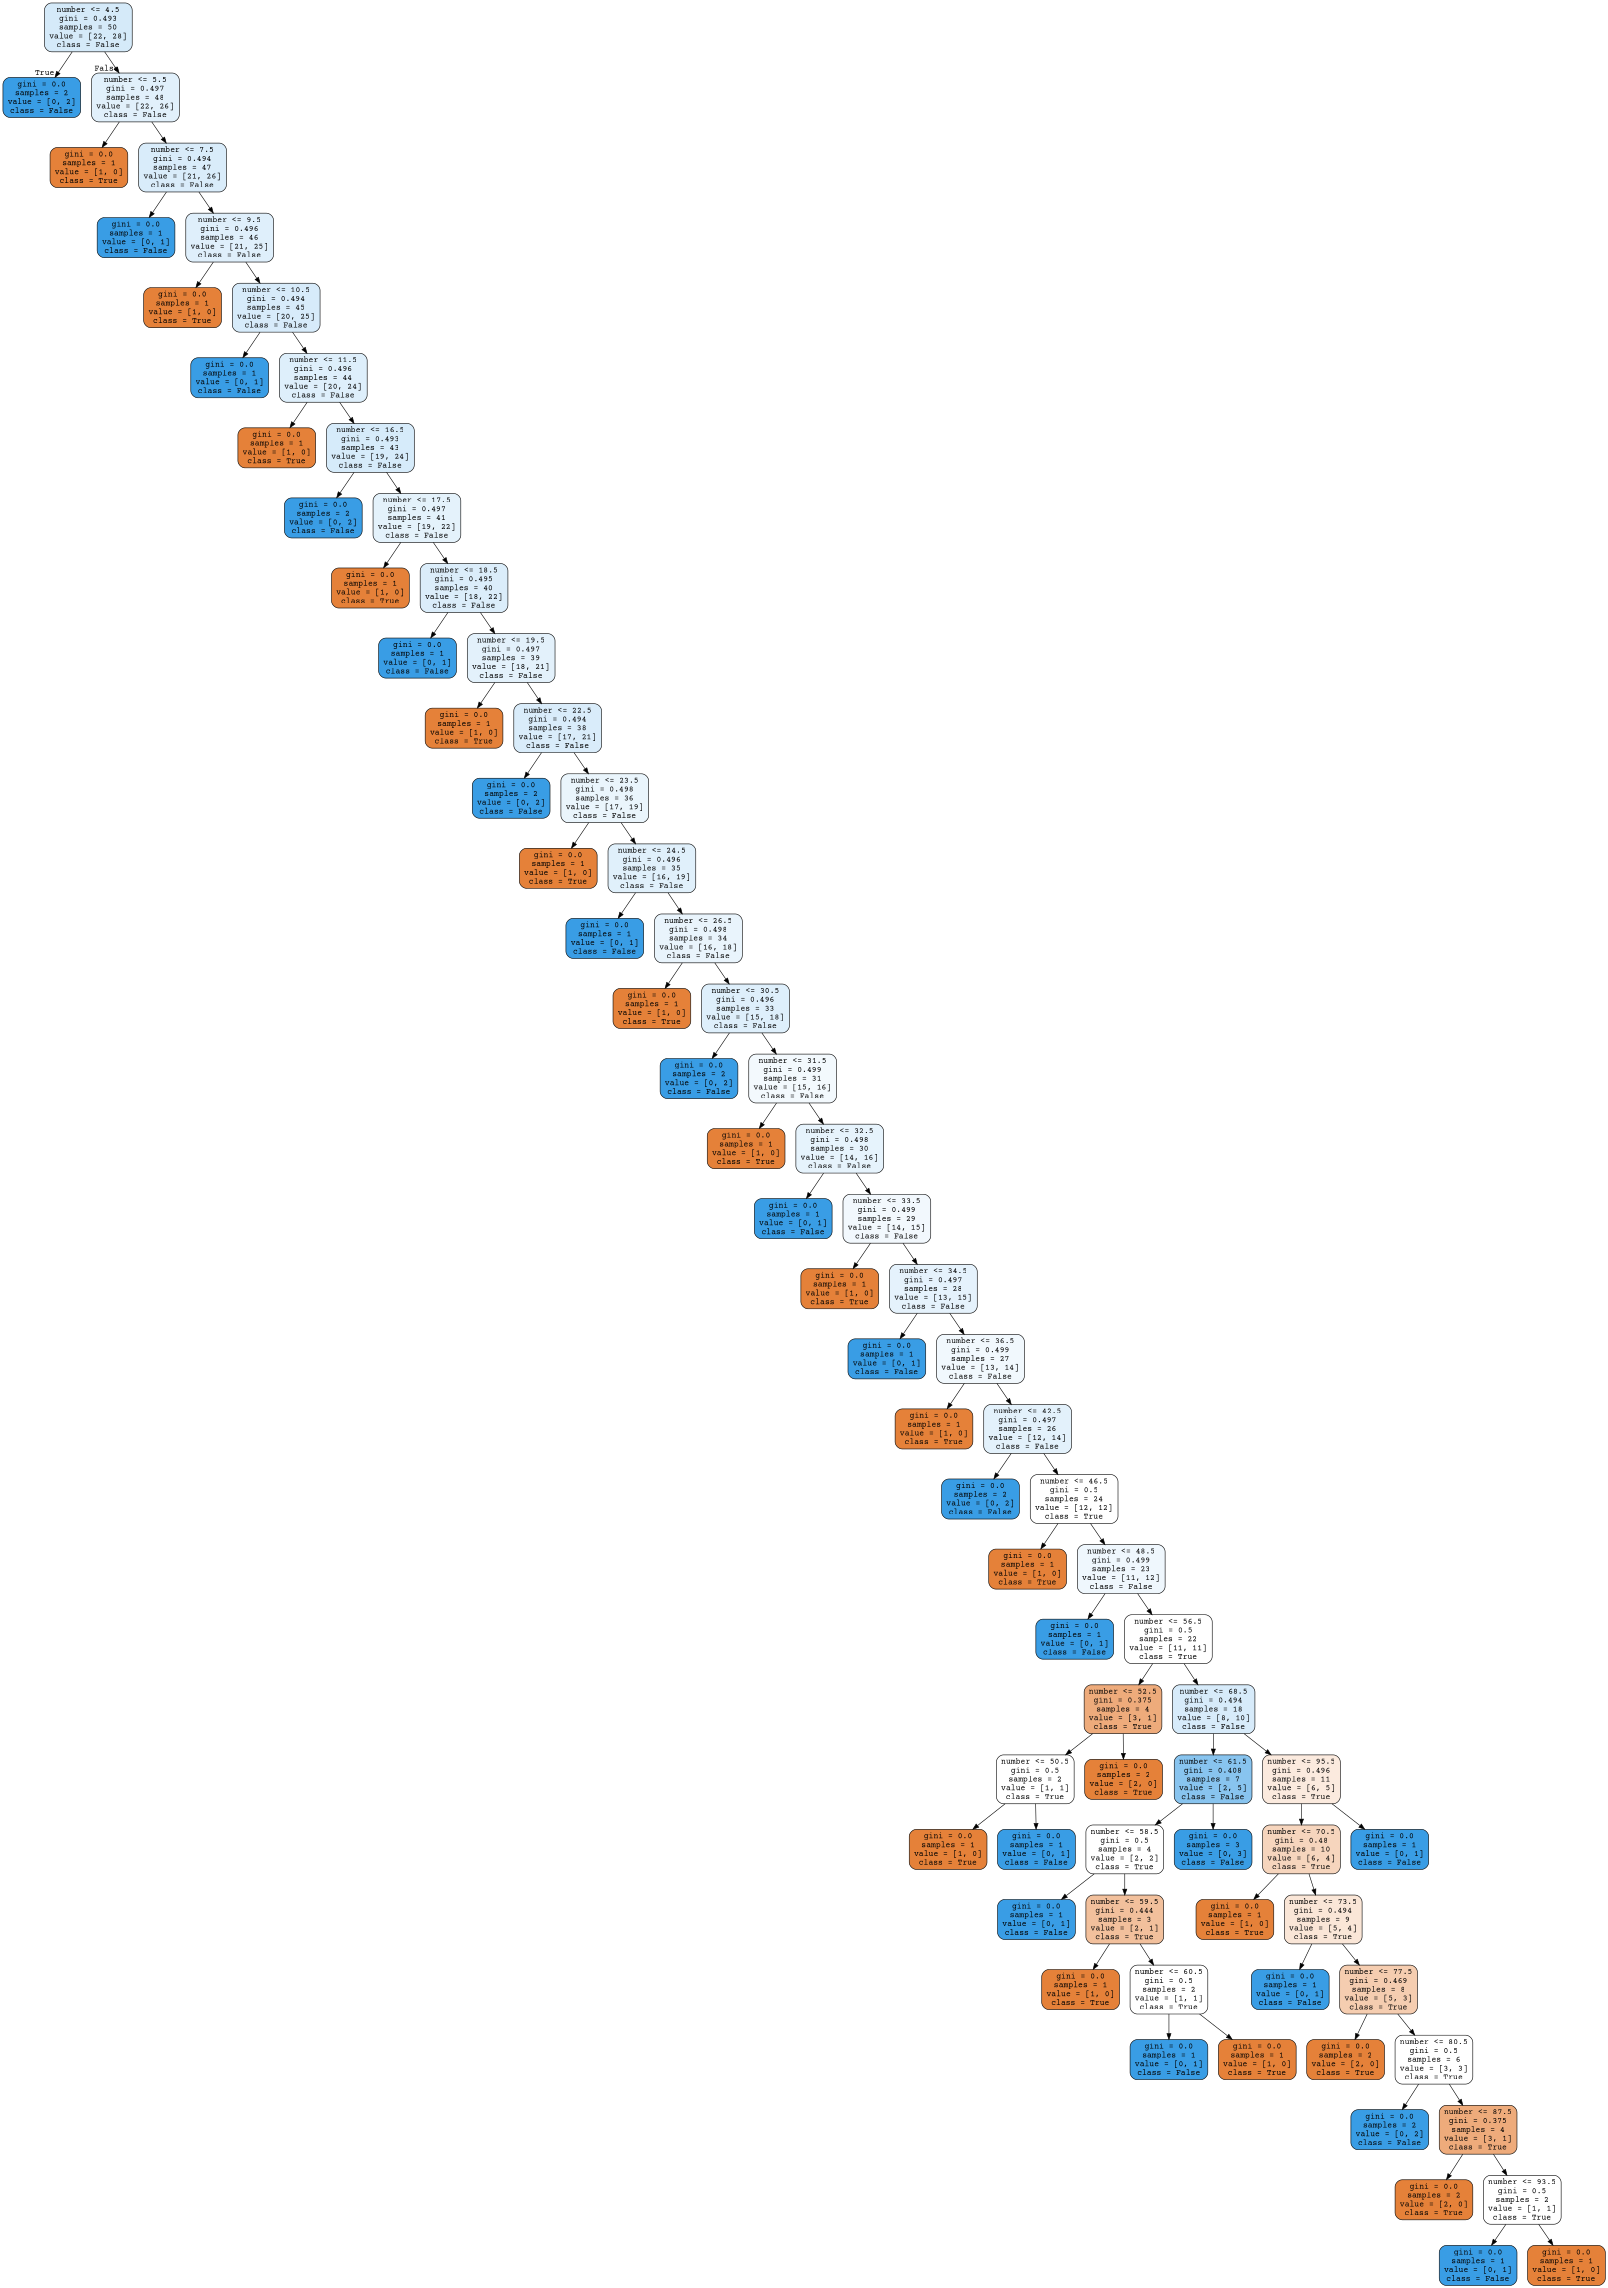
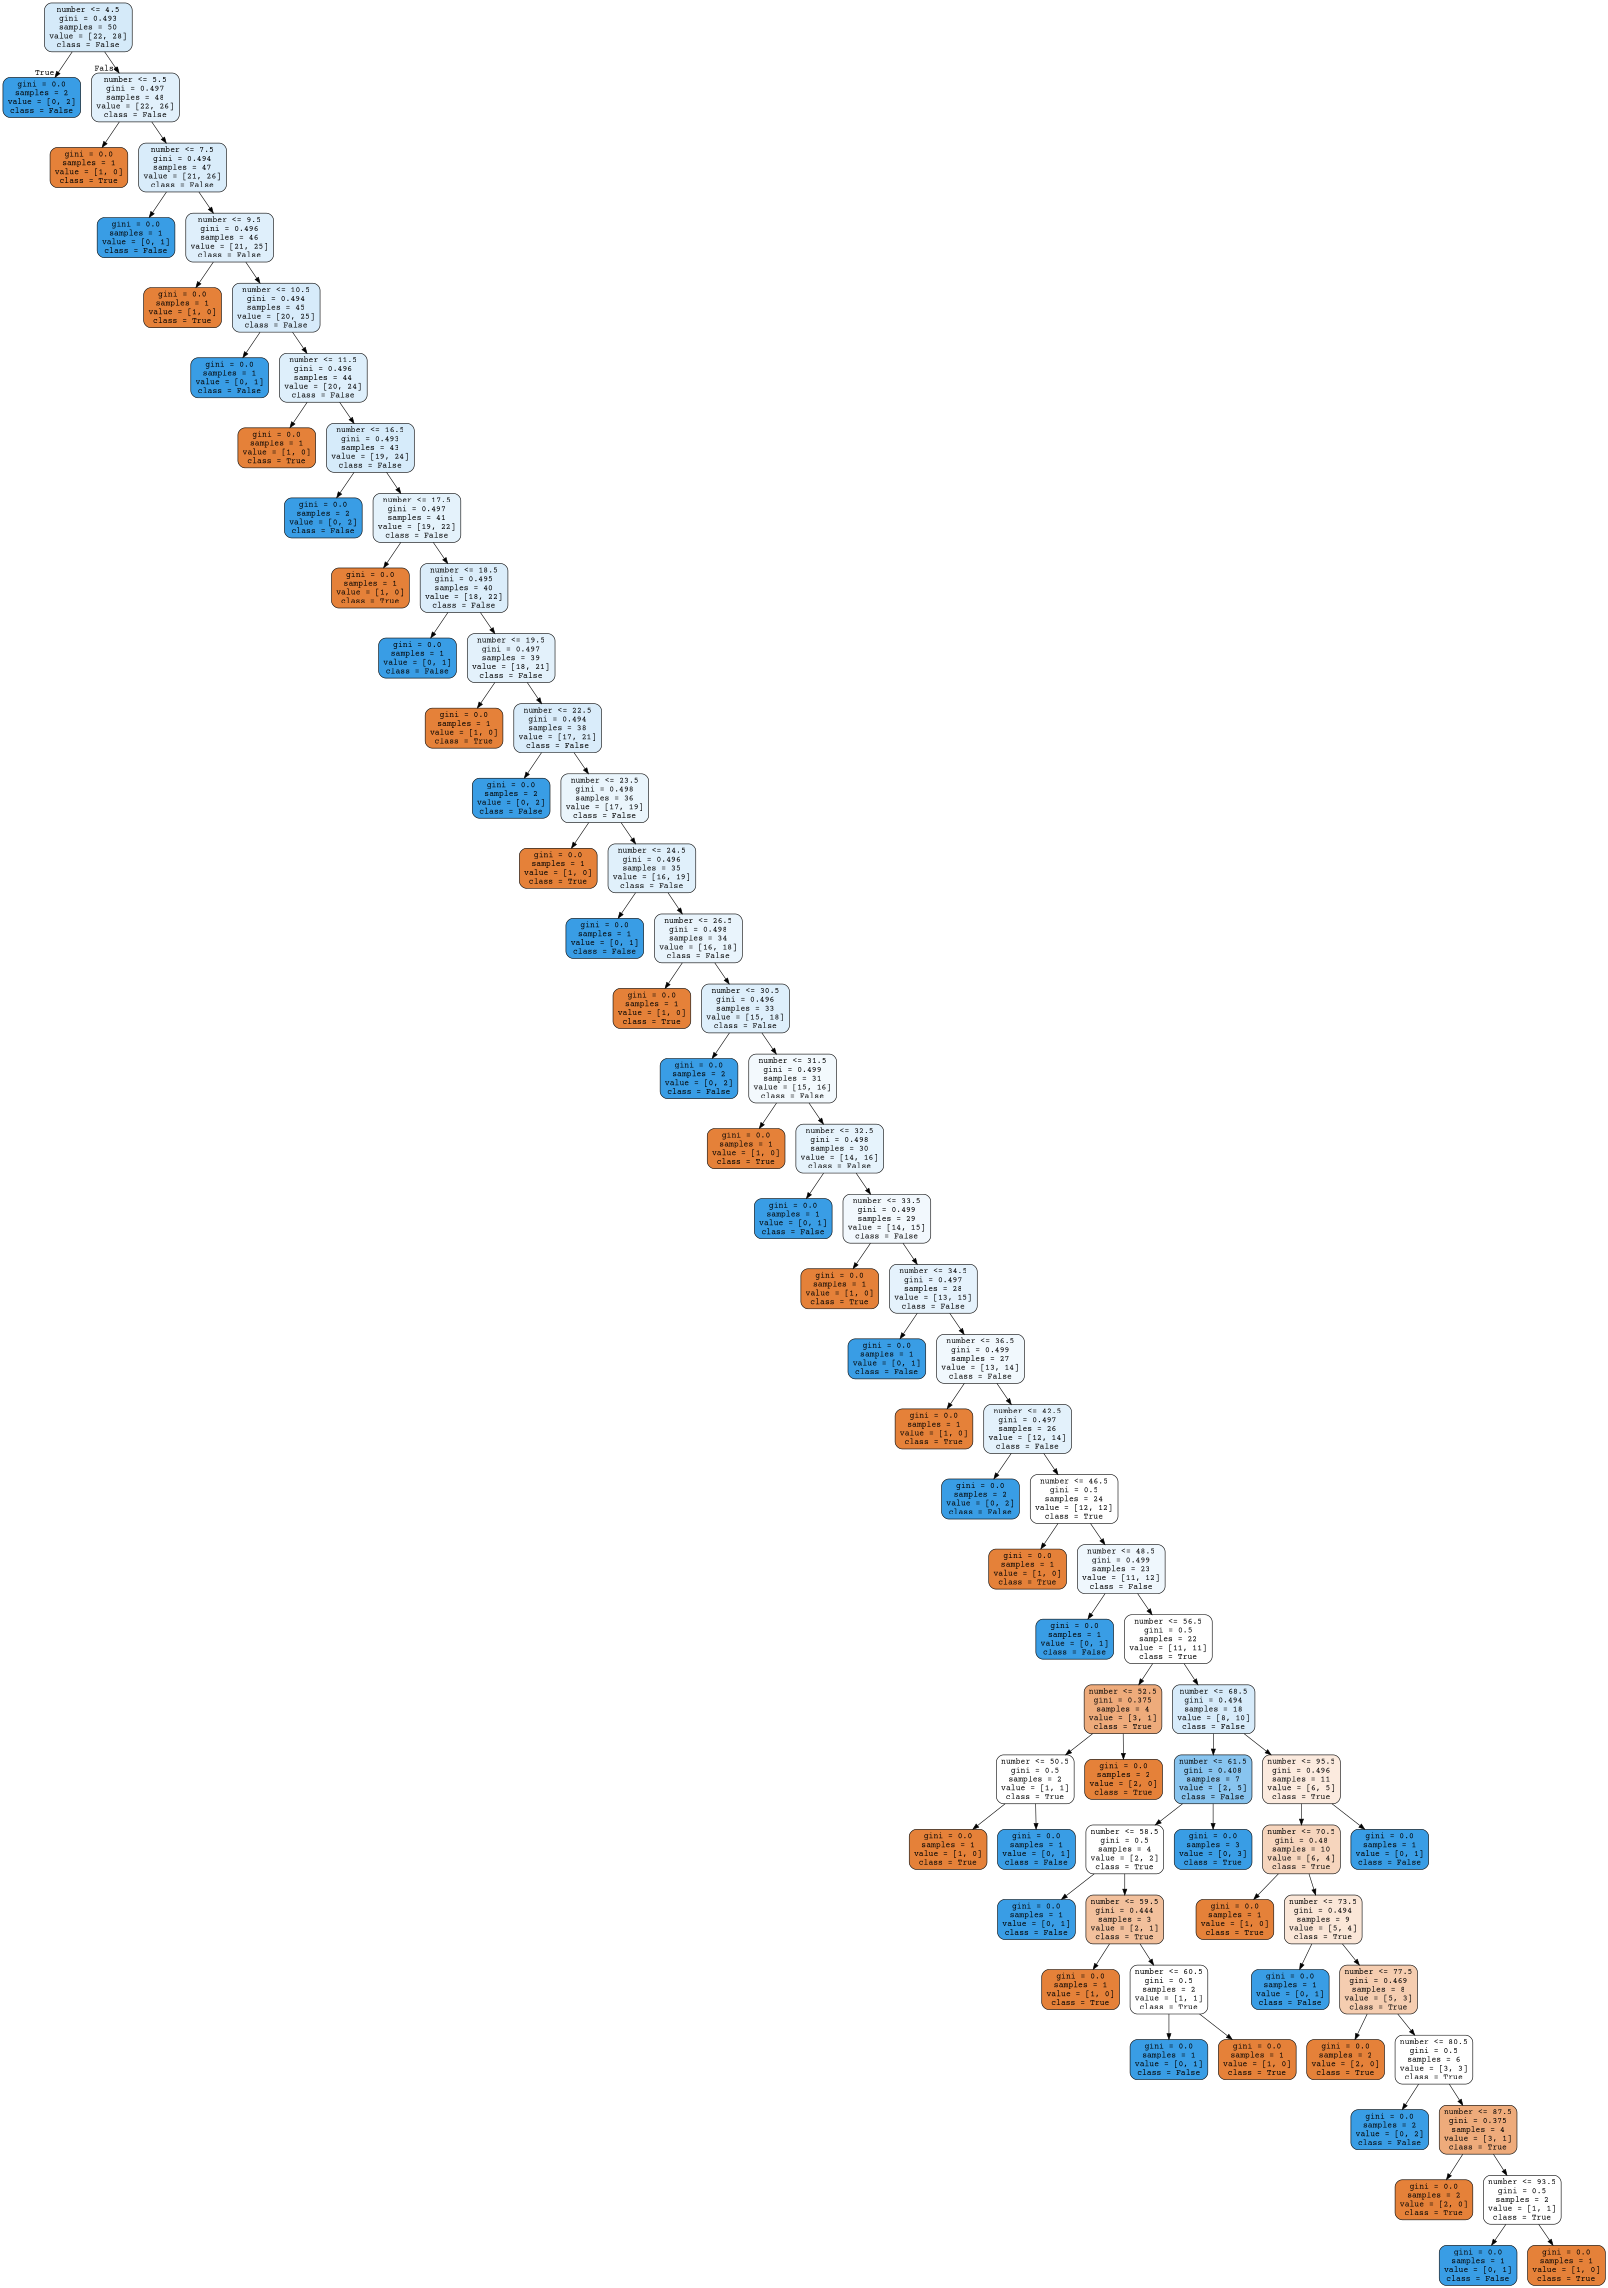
node "gini = 0.0 samples = 3 value = [0, 3] class = False": label "gini = 0.0 samples = 3 value = [0, 3] class = False" -> "gini = 0.0 samples = 3 value = [0, 3] class = True"
